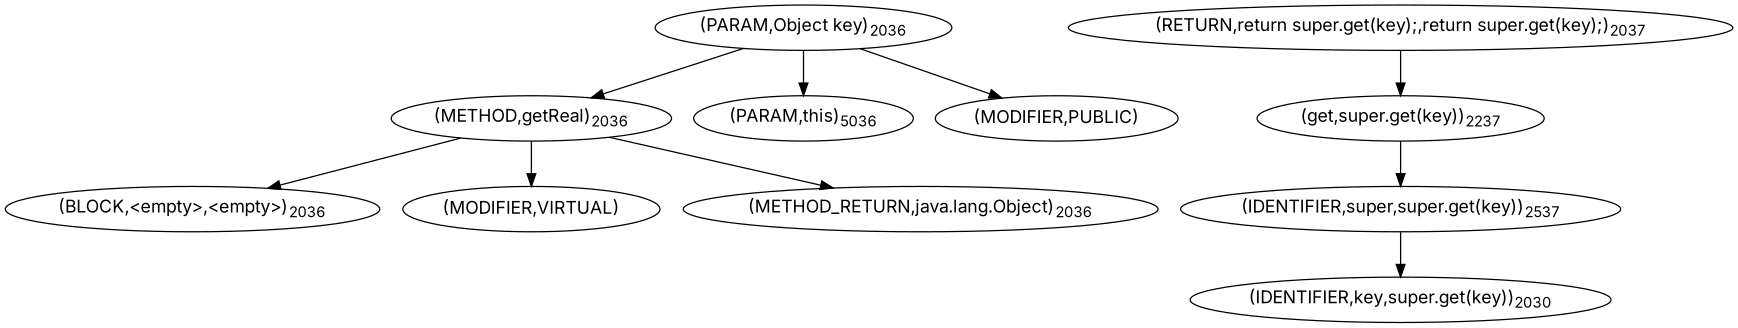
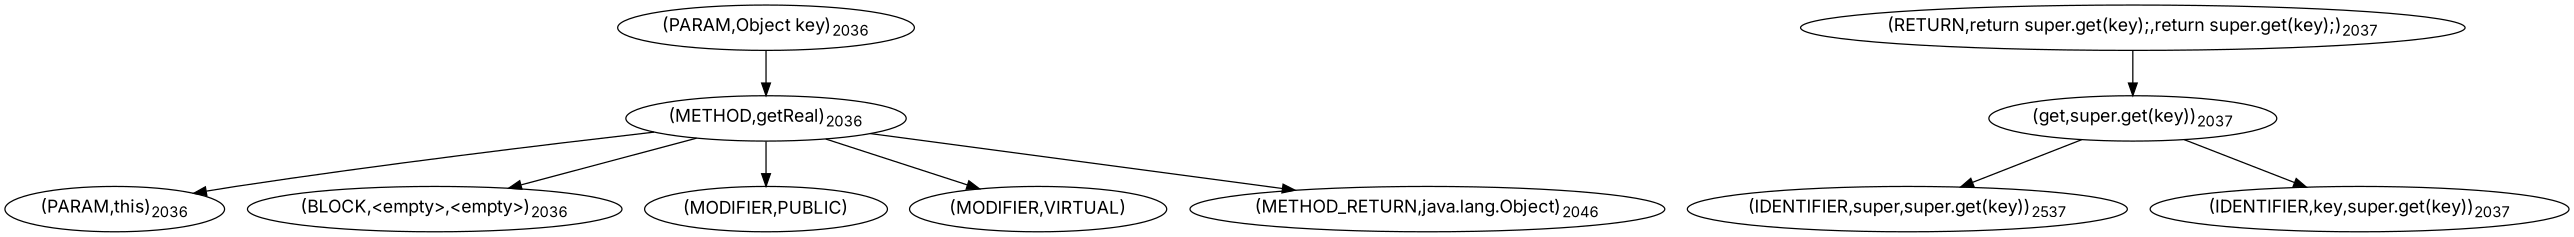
edge "(PARAM,Object key)" -> "(PARAM,this)": now "(METHOD,getReal)" -> "(PARAM,this)"
edge "(PARAM,Object key)" -> "(MODIFIER,PUBLIC)": now "(METHOD,getReal)" -> "(MODIFIER,PUBLIC)"
node "(PARAM,this)": text "5036" -> "2036"
node "(get,super.get(key))": text "2237" -> "2037"
node "(METHOD_RETURN,java.lang.Object)": text "2036" -> "2046"
edge "(IDENTIFIER,super,super.get(key))" -> "(IDENTIFIER,key,super.get(key))": now "(get,super.get(key))" -> "(IDENTIFIER,key,super.get(key))"
node "(IDENTIFIER,key,super.get(key))": text "2030" -> "2037"
